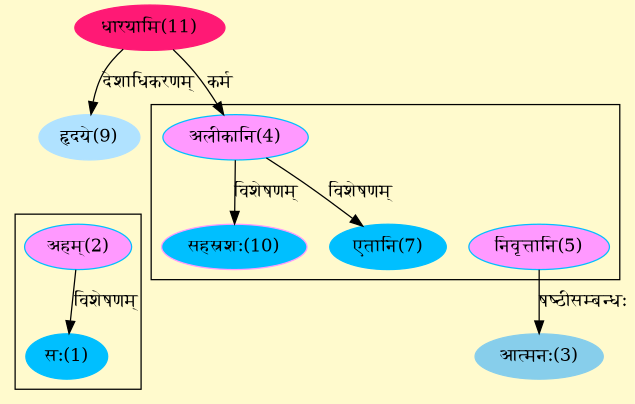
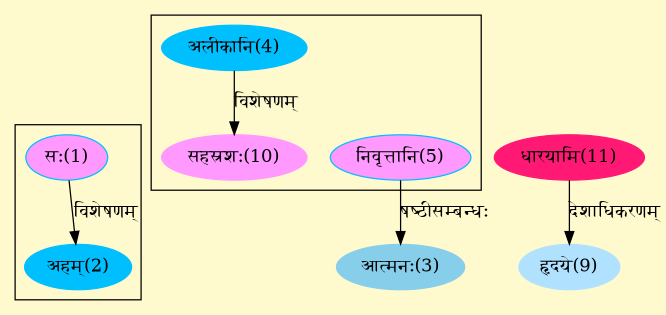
edge "धारयामि(11)" -> "अलीकानि(4)": removed, label "कर्म"
node "अलीकानि(4)": fillcolor #ff99ff -> #00bfff
node "अहम्(2)": fillcolor #ff99ff -> #00bfff
node "सहस्रशः(10)": fillcolor #00bfff -> #ff99ff
node "एतानि(7)": removed
edge "अहम्(2)" -> "सः(1)": reversed
node "सः(1)": fillcolor #00bfff -> #ff99ff
